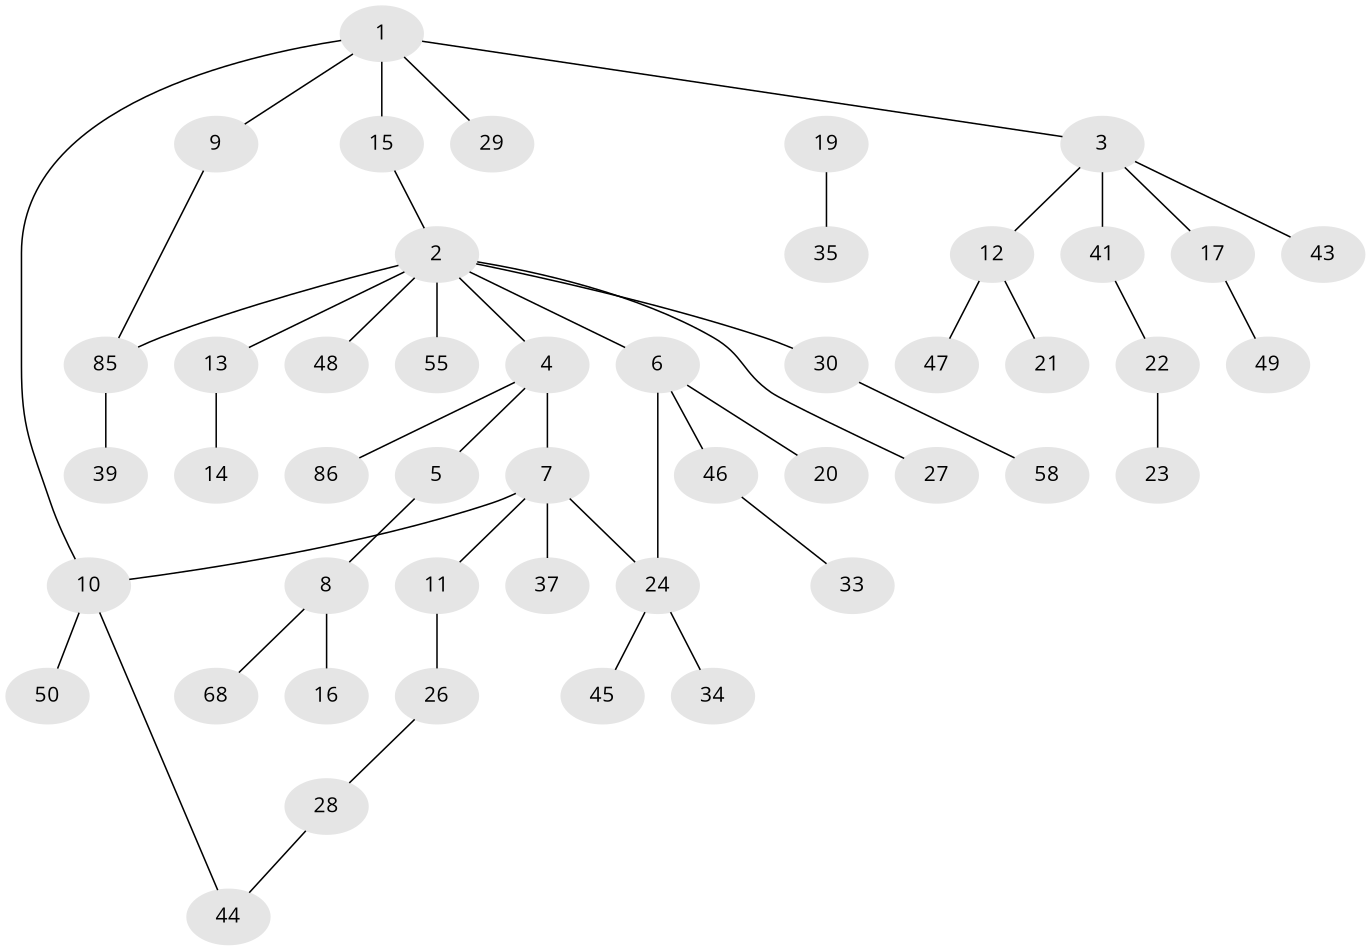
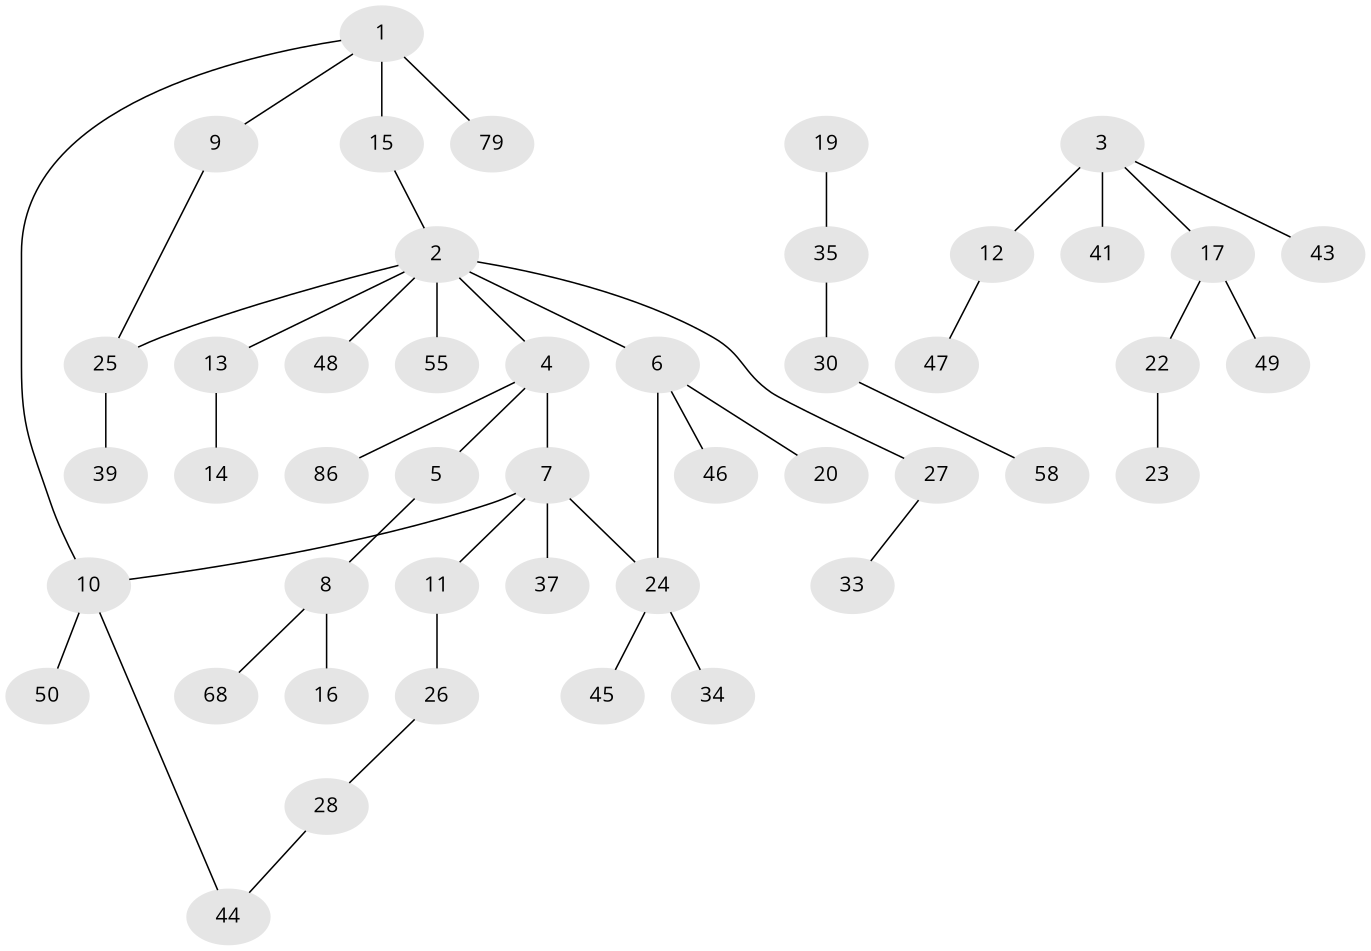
edge "1" -- "3": removed
node "29": label "29" -> "79"
edge "41" -- "22": now "17" -- "22"
edge "2" -- "30": now "35" -- "30"
node "85": label "85" -> "25"
node "21": removed
edge "46" -- "33": now "27" -- "33"
